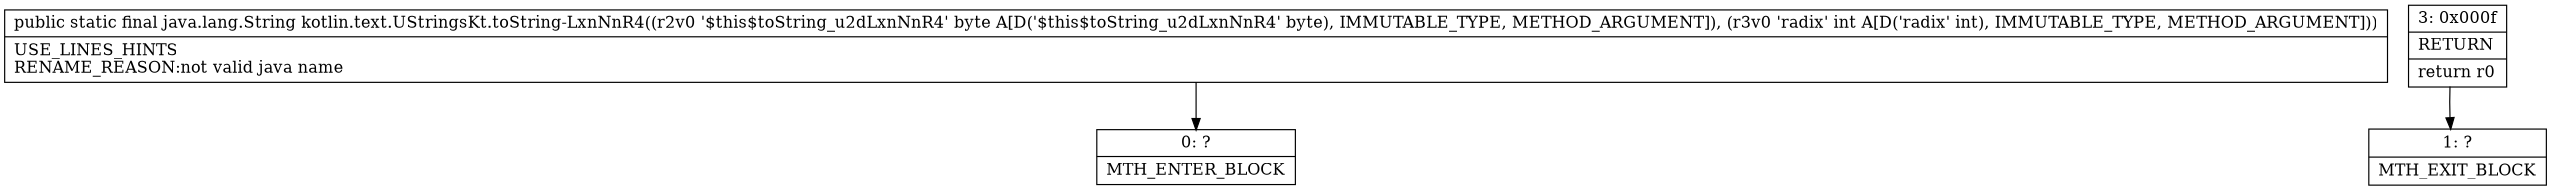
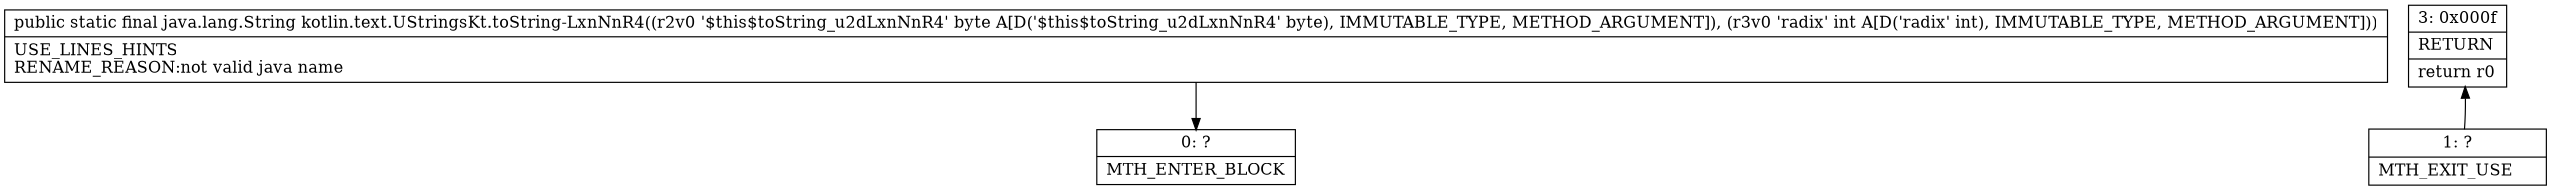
edge "3: 0x000f" -> "1: ?": reversed
node "1: ?": text "MTH_EXIT_BLOCK" -> "MTH_EXIT_USE"
